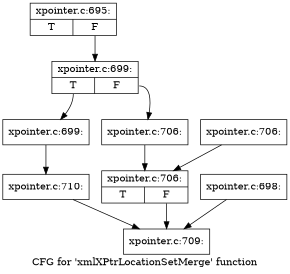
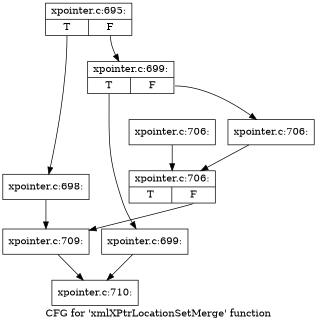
edge "xpointer.c:695:" -> "xpointer.c:698:": added
edge "xpointer.c:710:" -> "xpointer.c:709:": reversed
